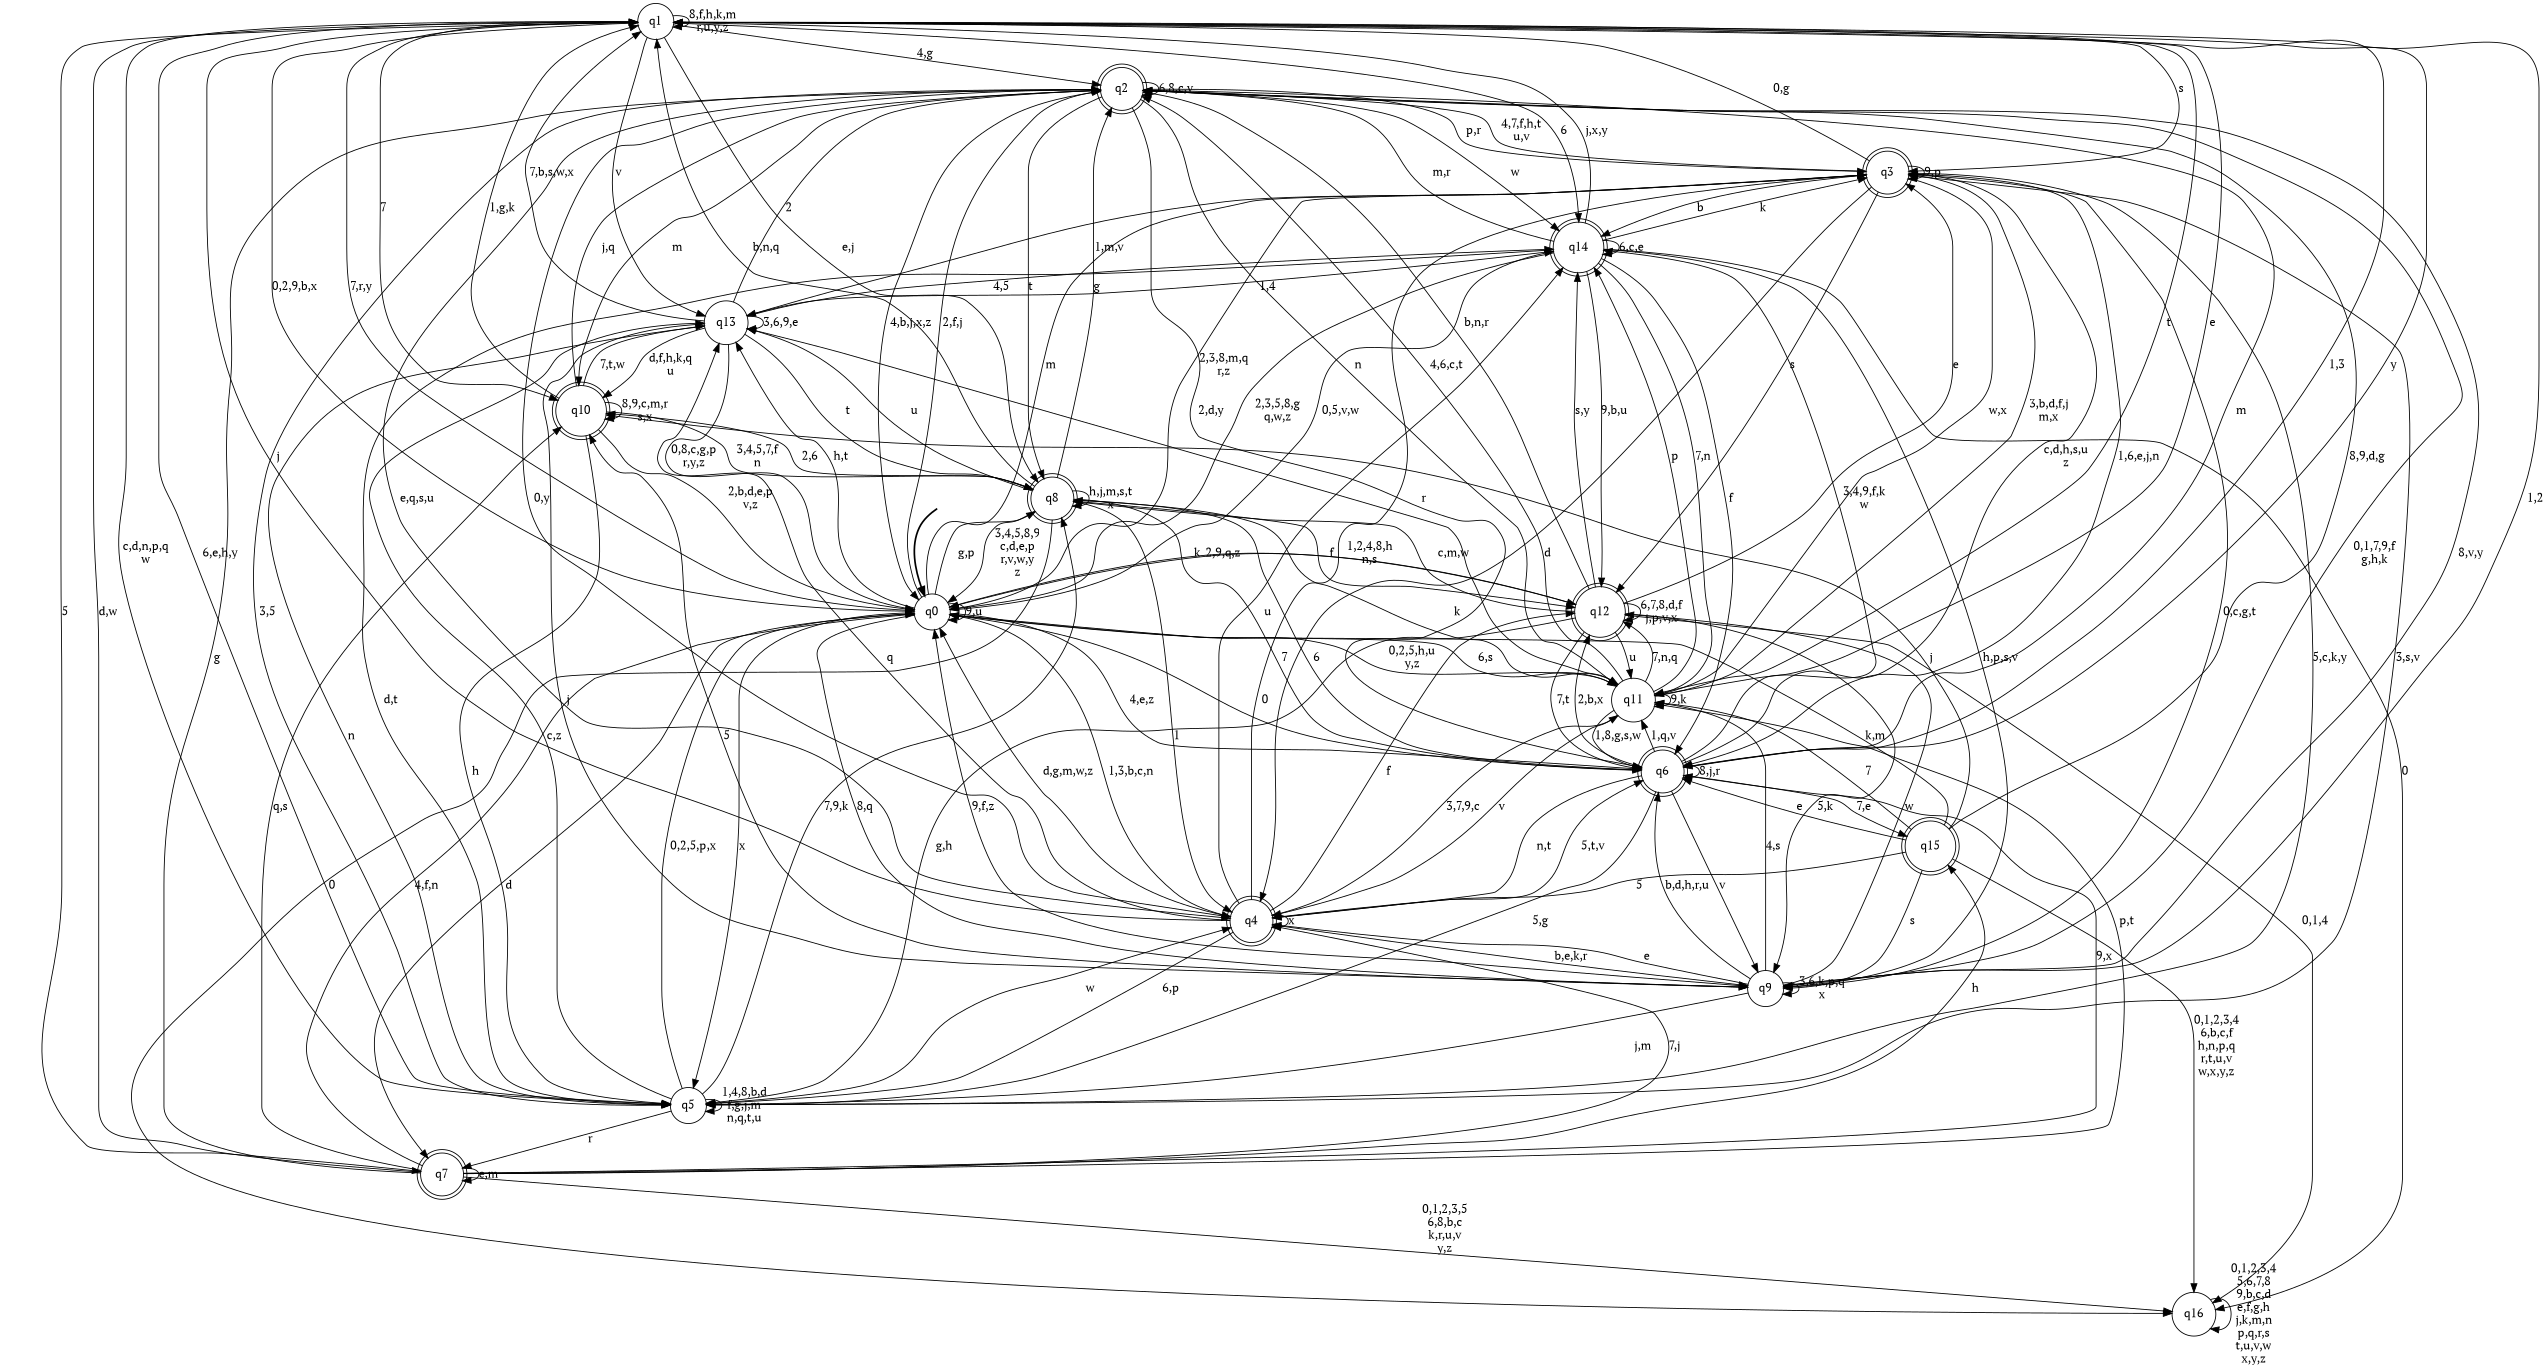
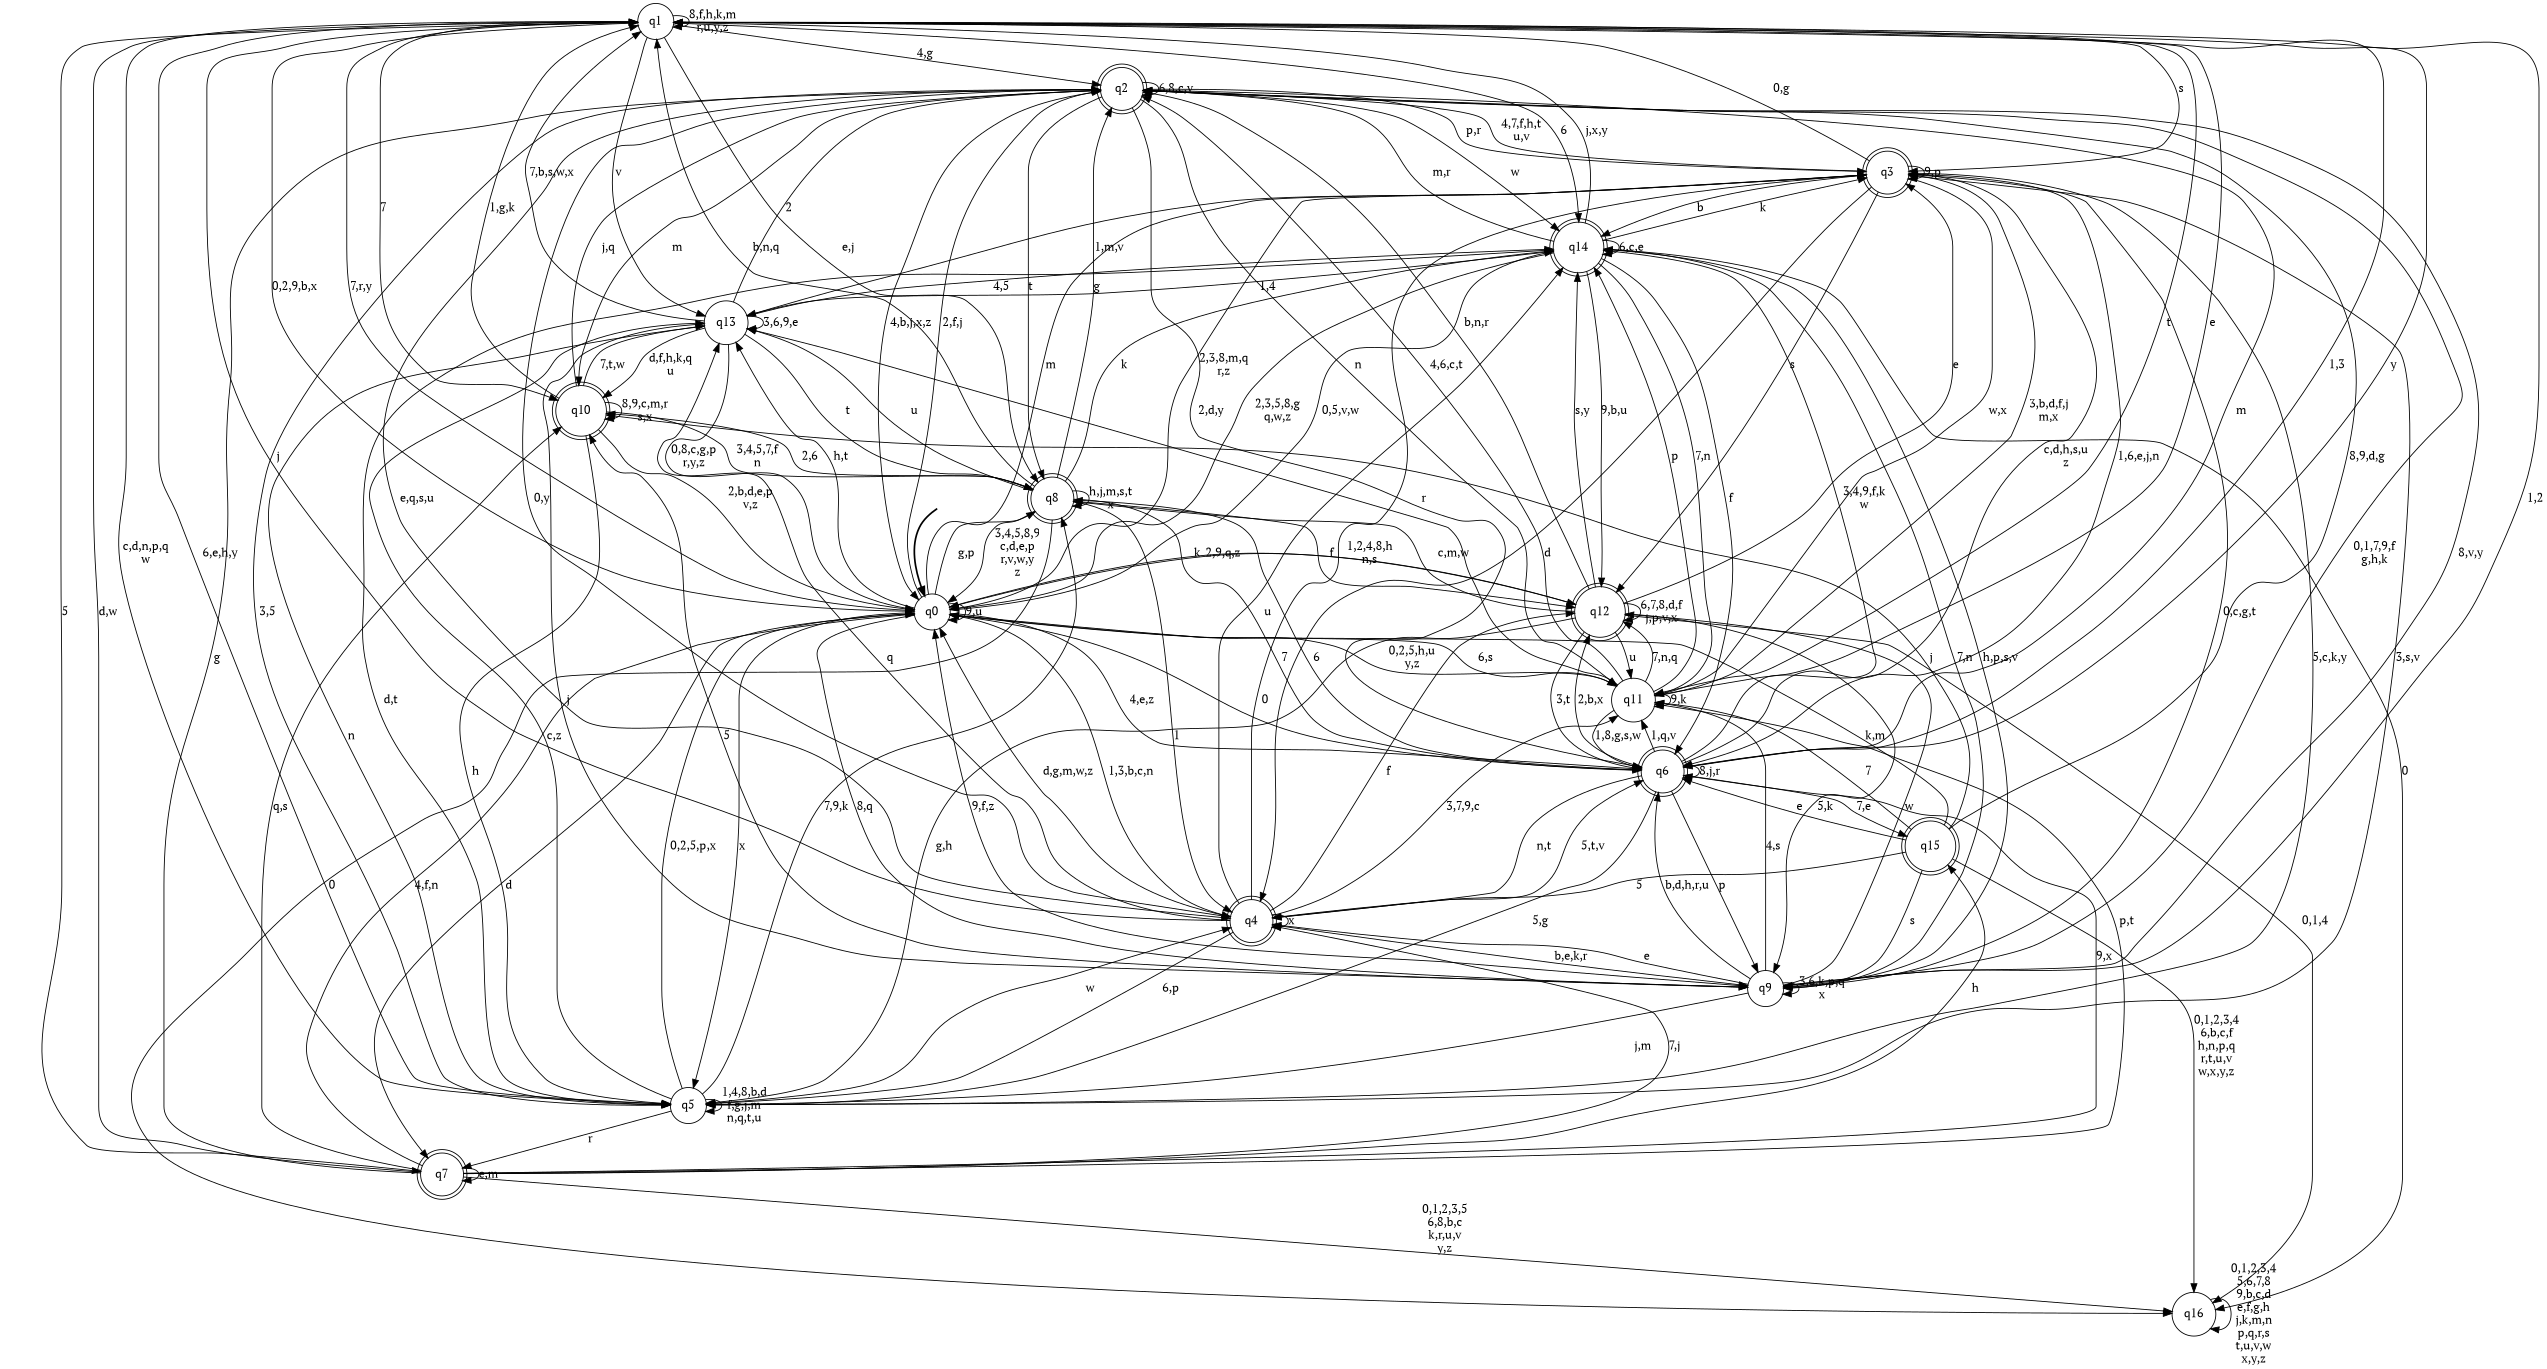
edge "q8" -> "q11": now "q8" -> "q14"
edge "q9" -> "q14": added, label "7,n"
edge "q12" -> "q6": label "7,t" -> "3,t"
edge "q11" -> "q4": removed, label "v"
edge "q6" -> "q9": label "v" -> "p"
